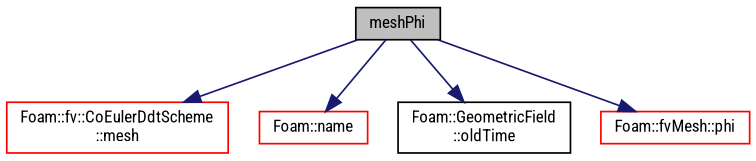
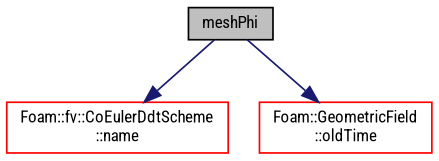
node "Foam::fv::CoEulerDdtScheme ::mesh": label "Foam::fv::CoEulerDdtScheme ::mesh" -> "Foam::fv::CoEulerDdtScheme ::name"
node "Foam::name": removed
node "Foam::GeometricField ::oldTime": color black -> red
node "Foam::fvMesh::phi": removed
